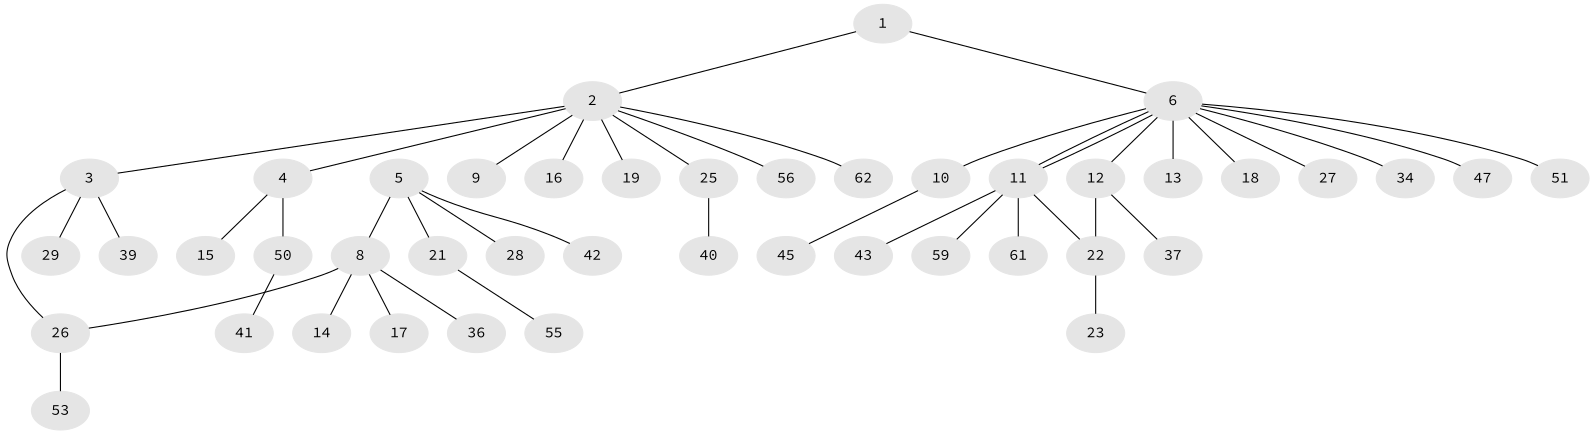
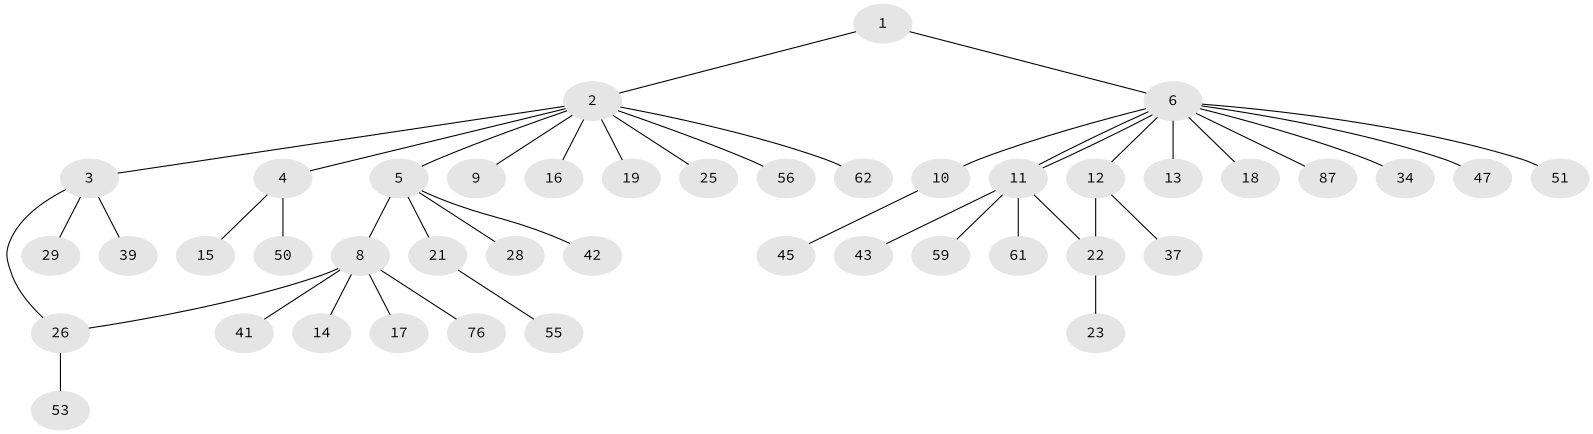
edge "2" -- "5": added
node "27": label "27" -> "87"
node "40": removed
edge "50" -- "41": now "8" -- "41"
node "36": label "36" -> "76"
